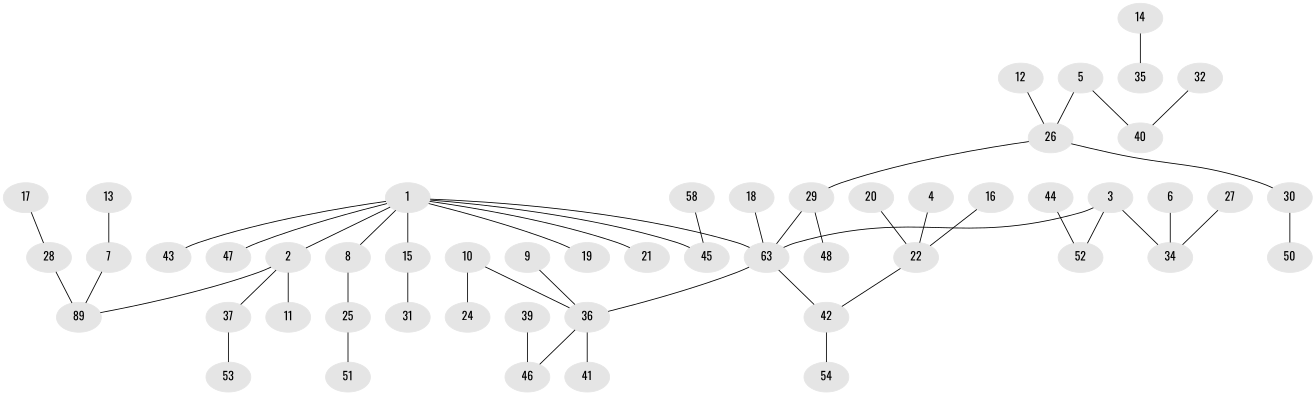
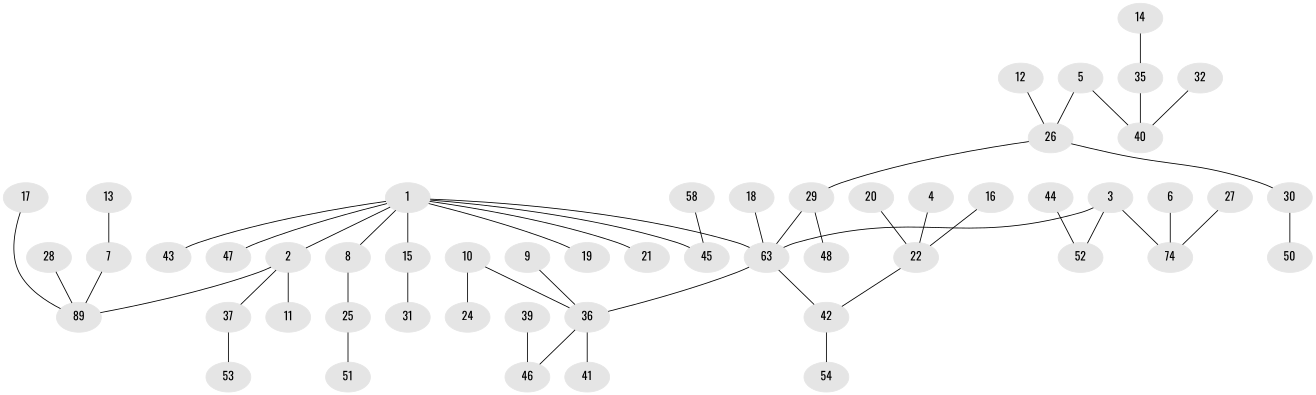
edge "35" -- "40": added
edge "17" -- "28": now "17" -- "89"
node "34": label "34" -> "74"
